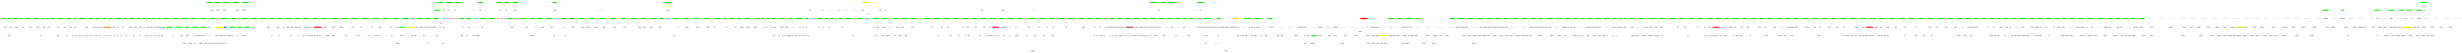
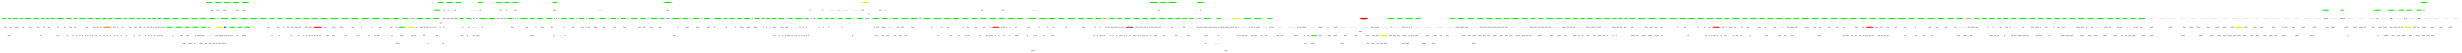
node "a7167d5eb5408b3839903": fillcolor green -> grey
